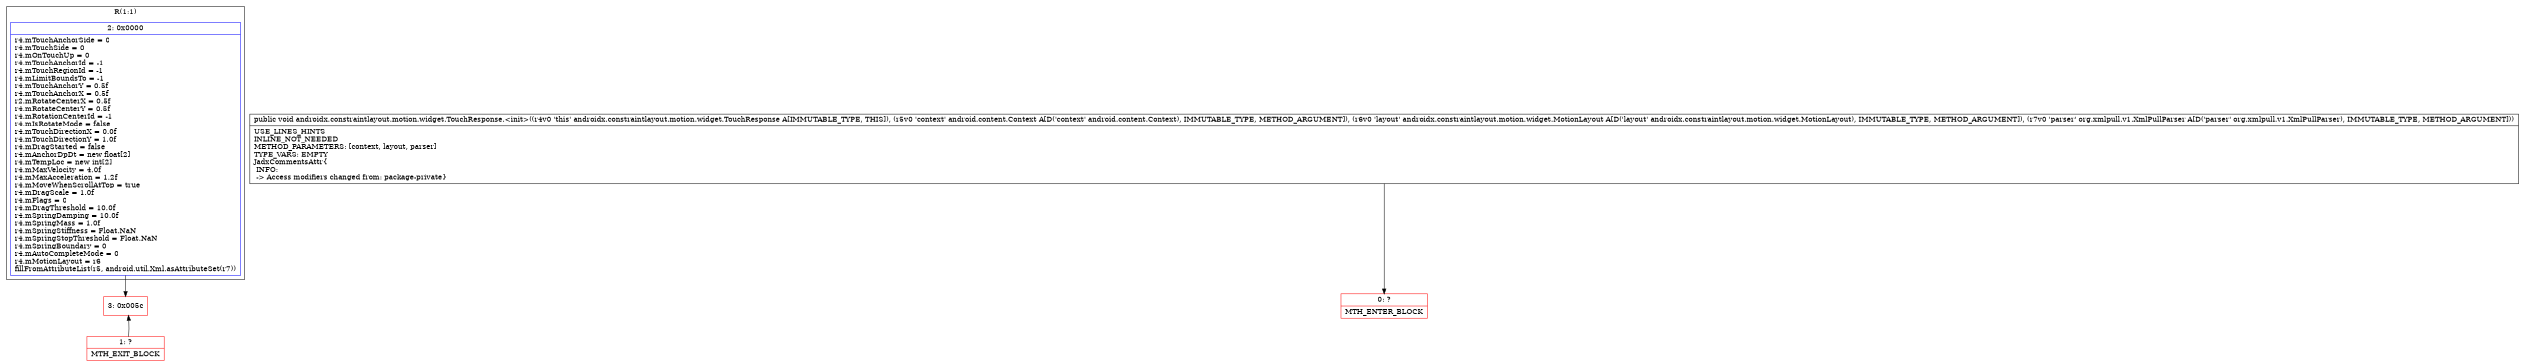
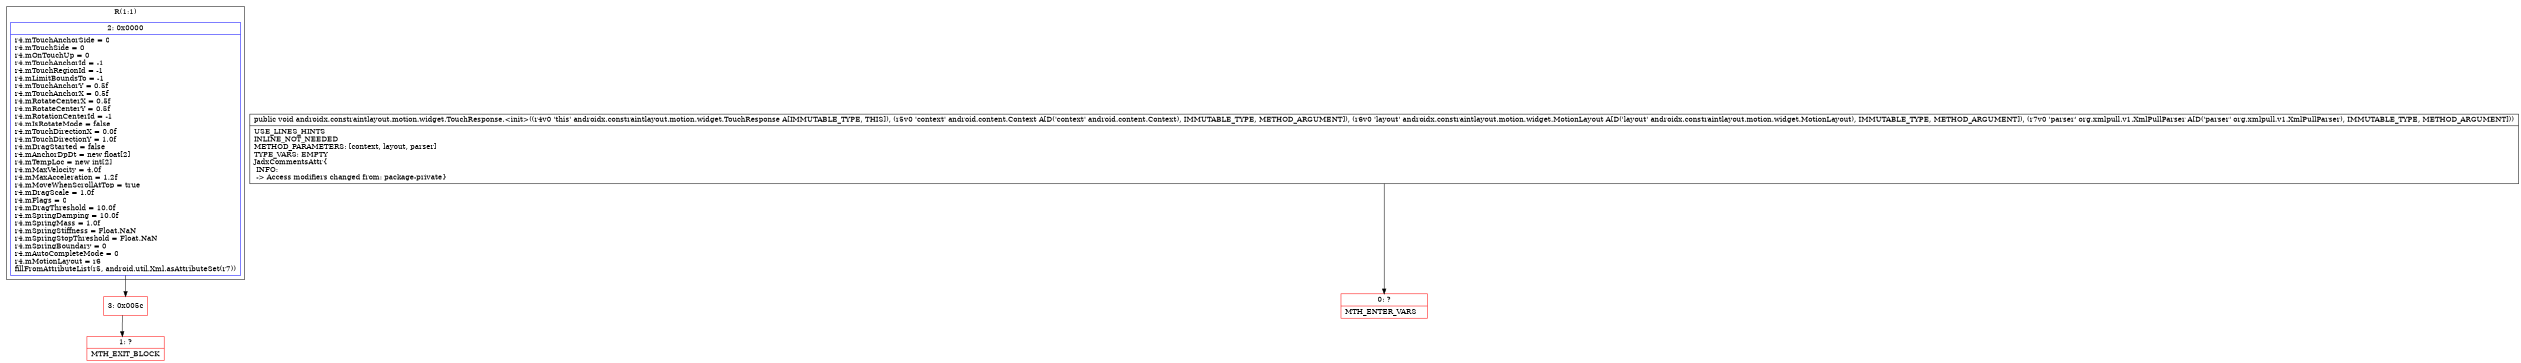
node "2: 0x0000": text "r2.mRotateCenterX = 0.5f" -> "r4.mRotateCenterX = 0.5f"
node "0: ?": text "MTH_ENTER_BLOCK" -> "MTH_ENTER_VARS"
edge "1: ?" -> "3: 0x005c": reversed
